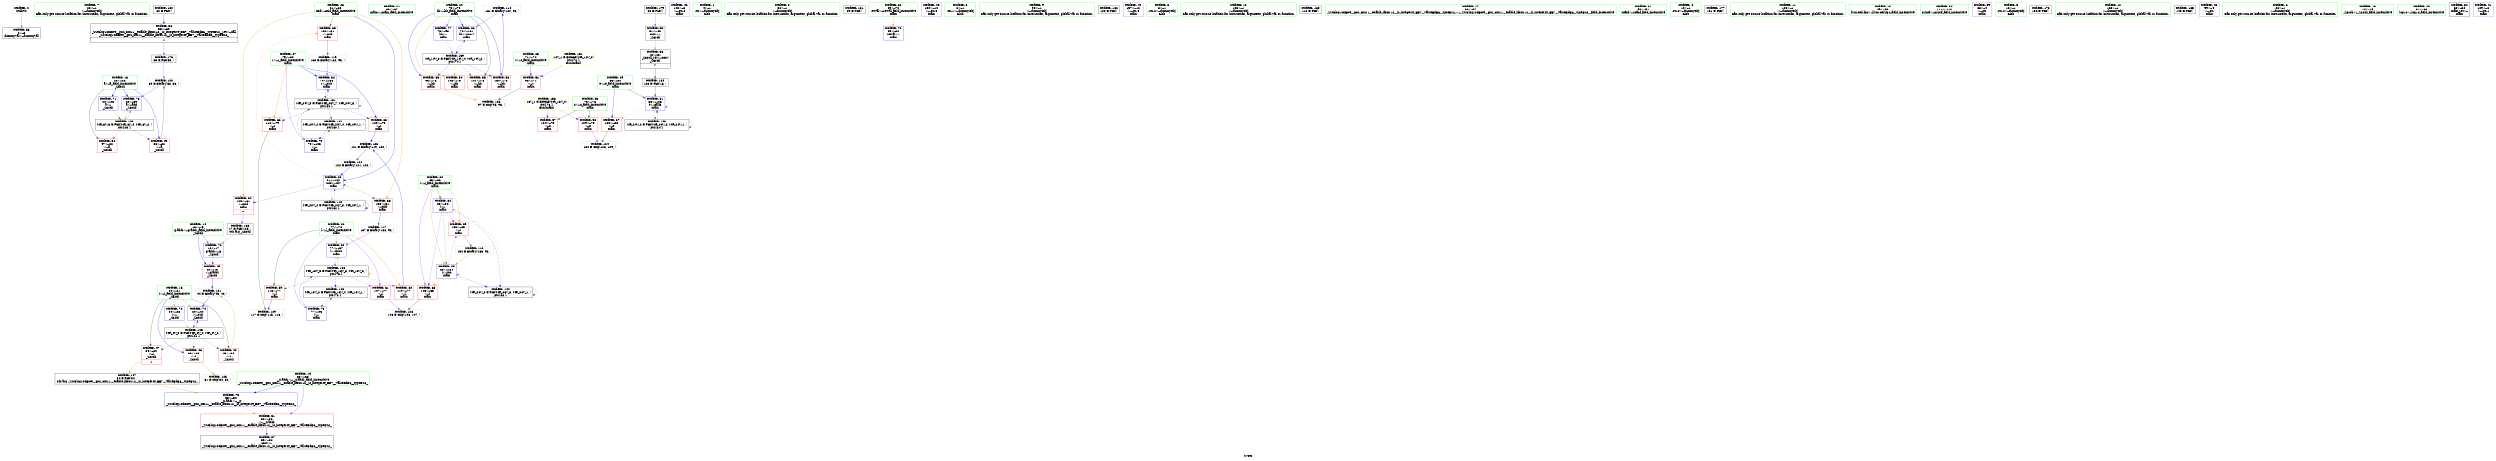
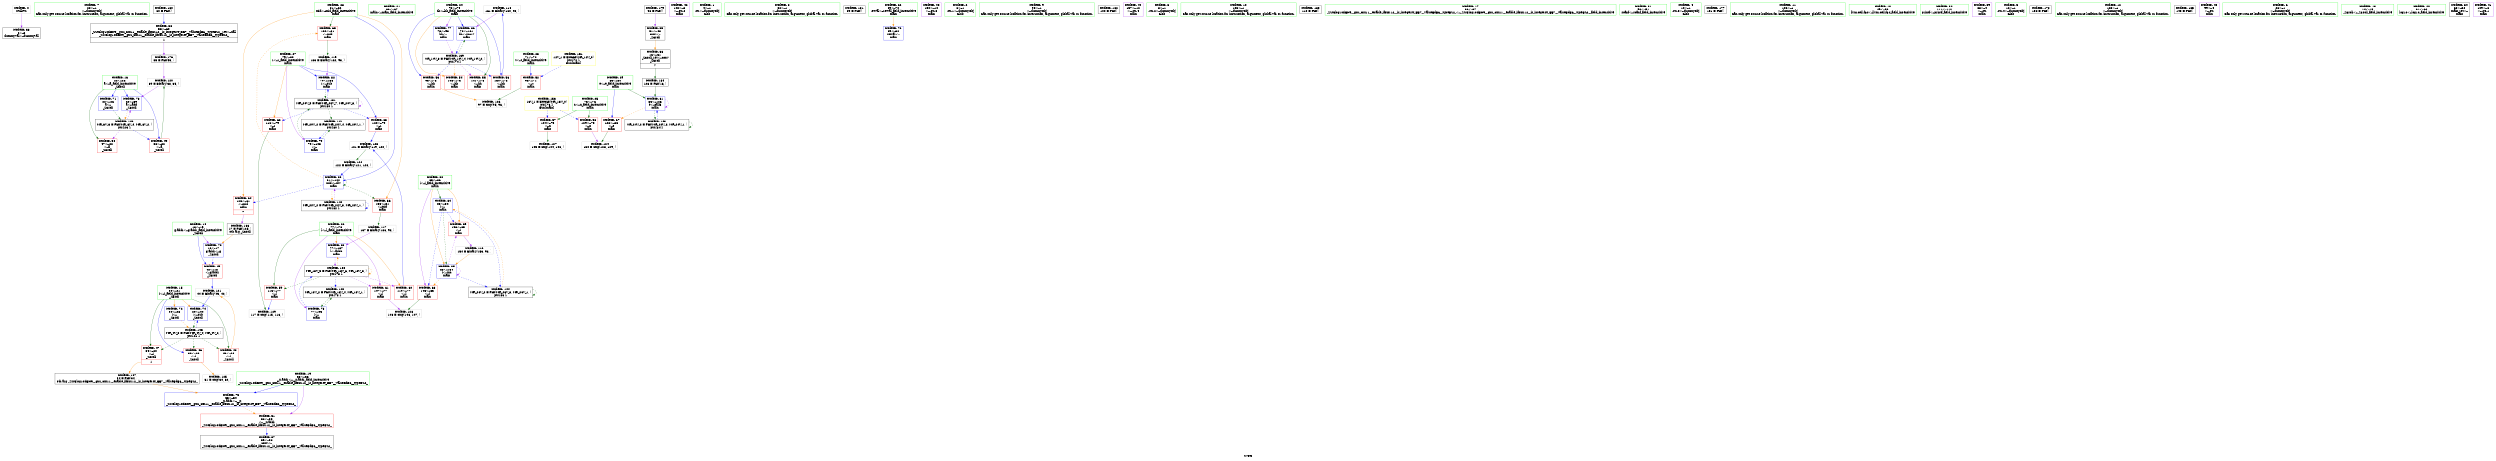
node "NodeID: 127": added
